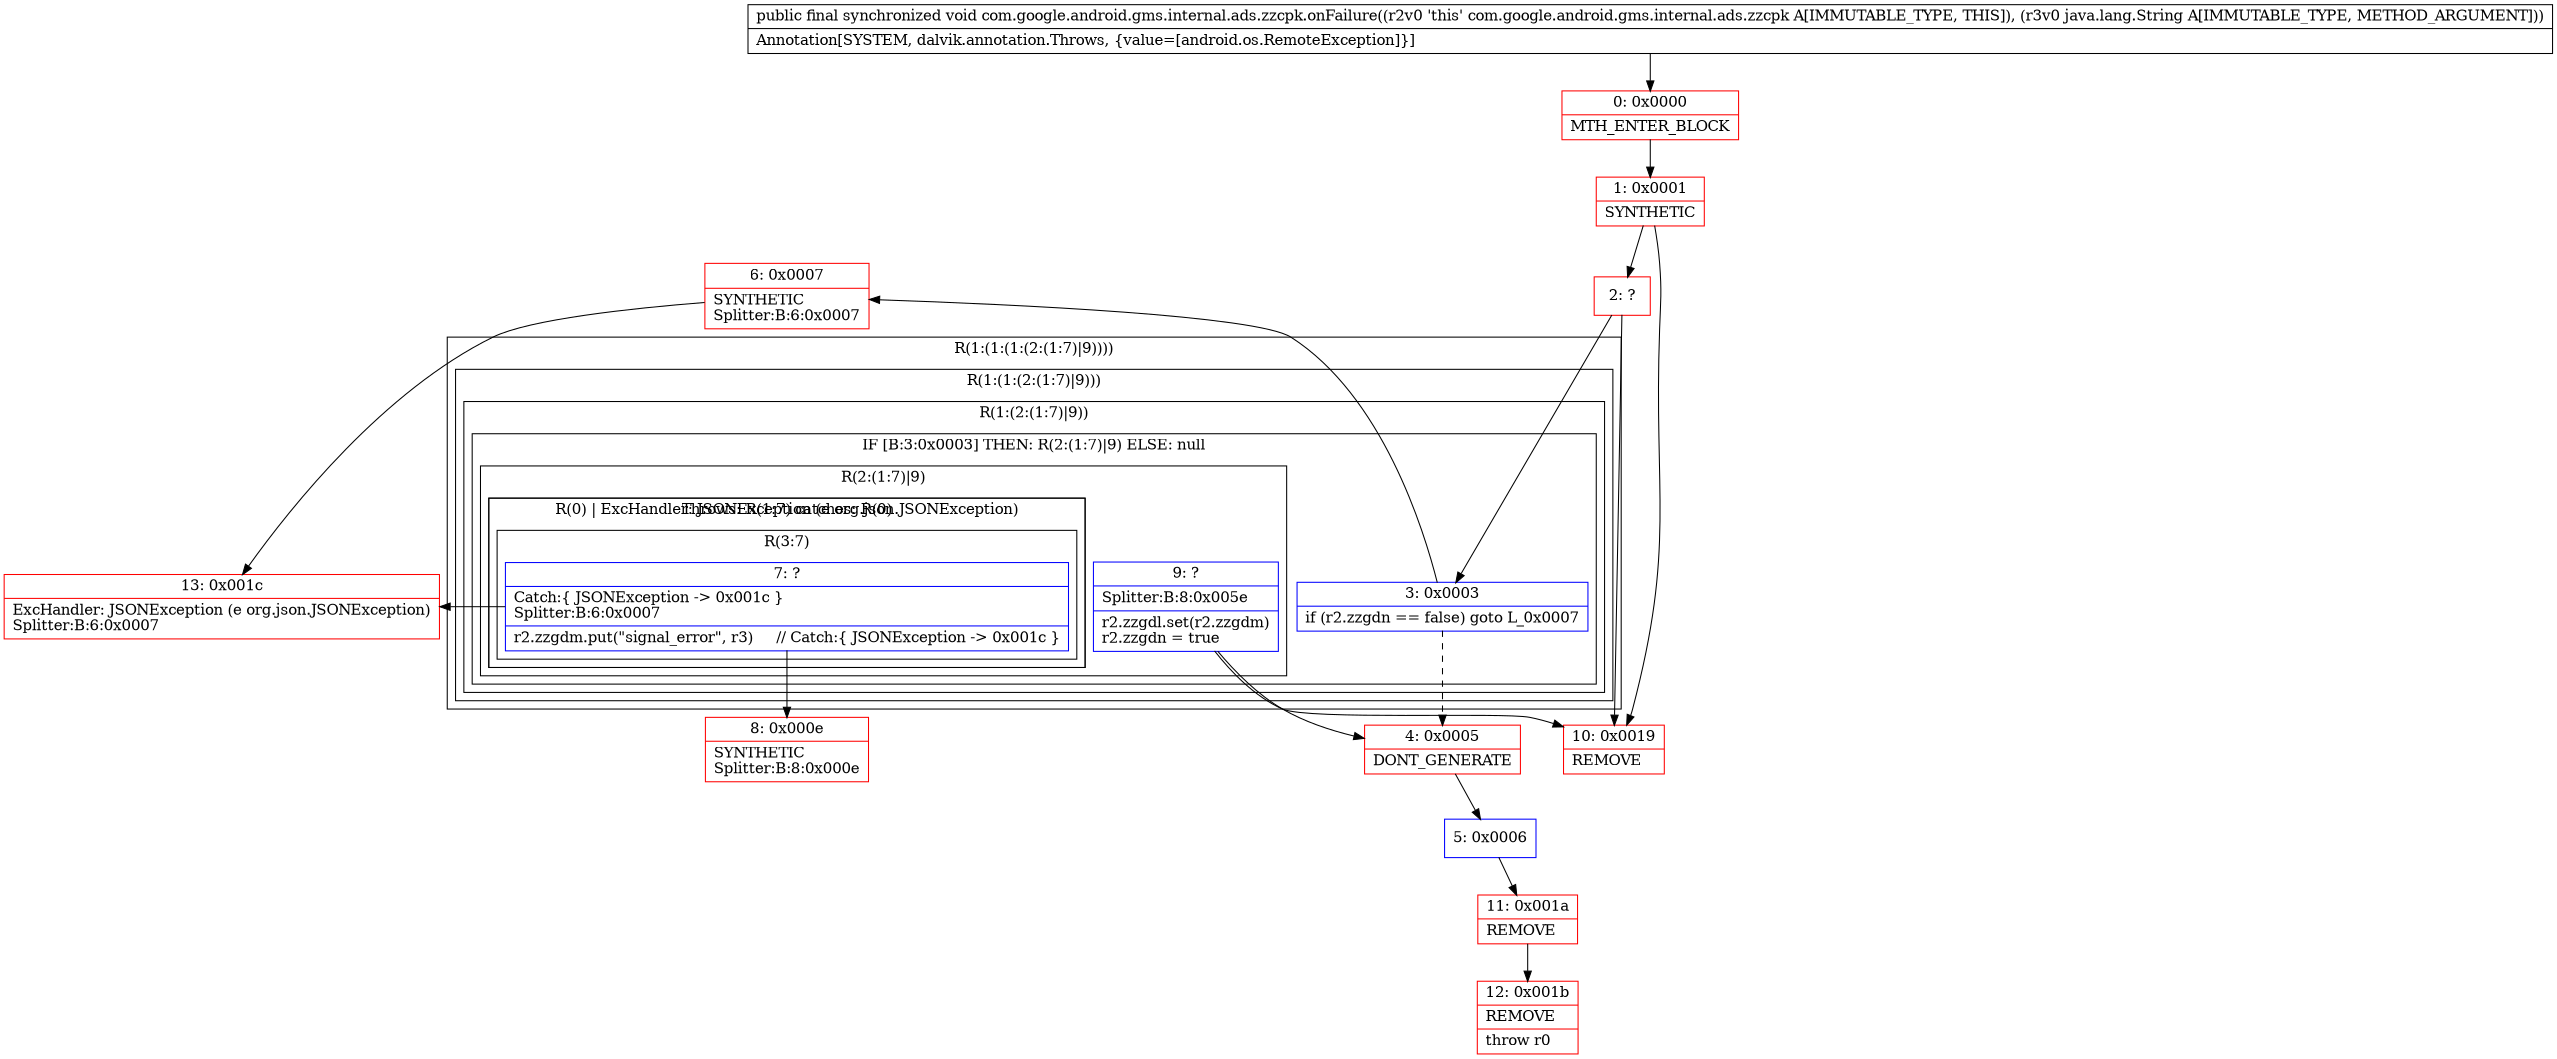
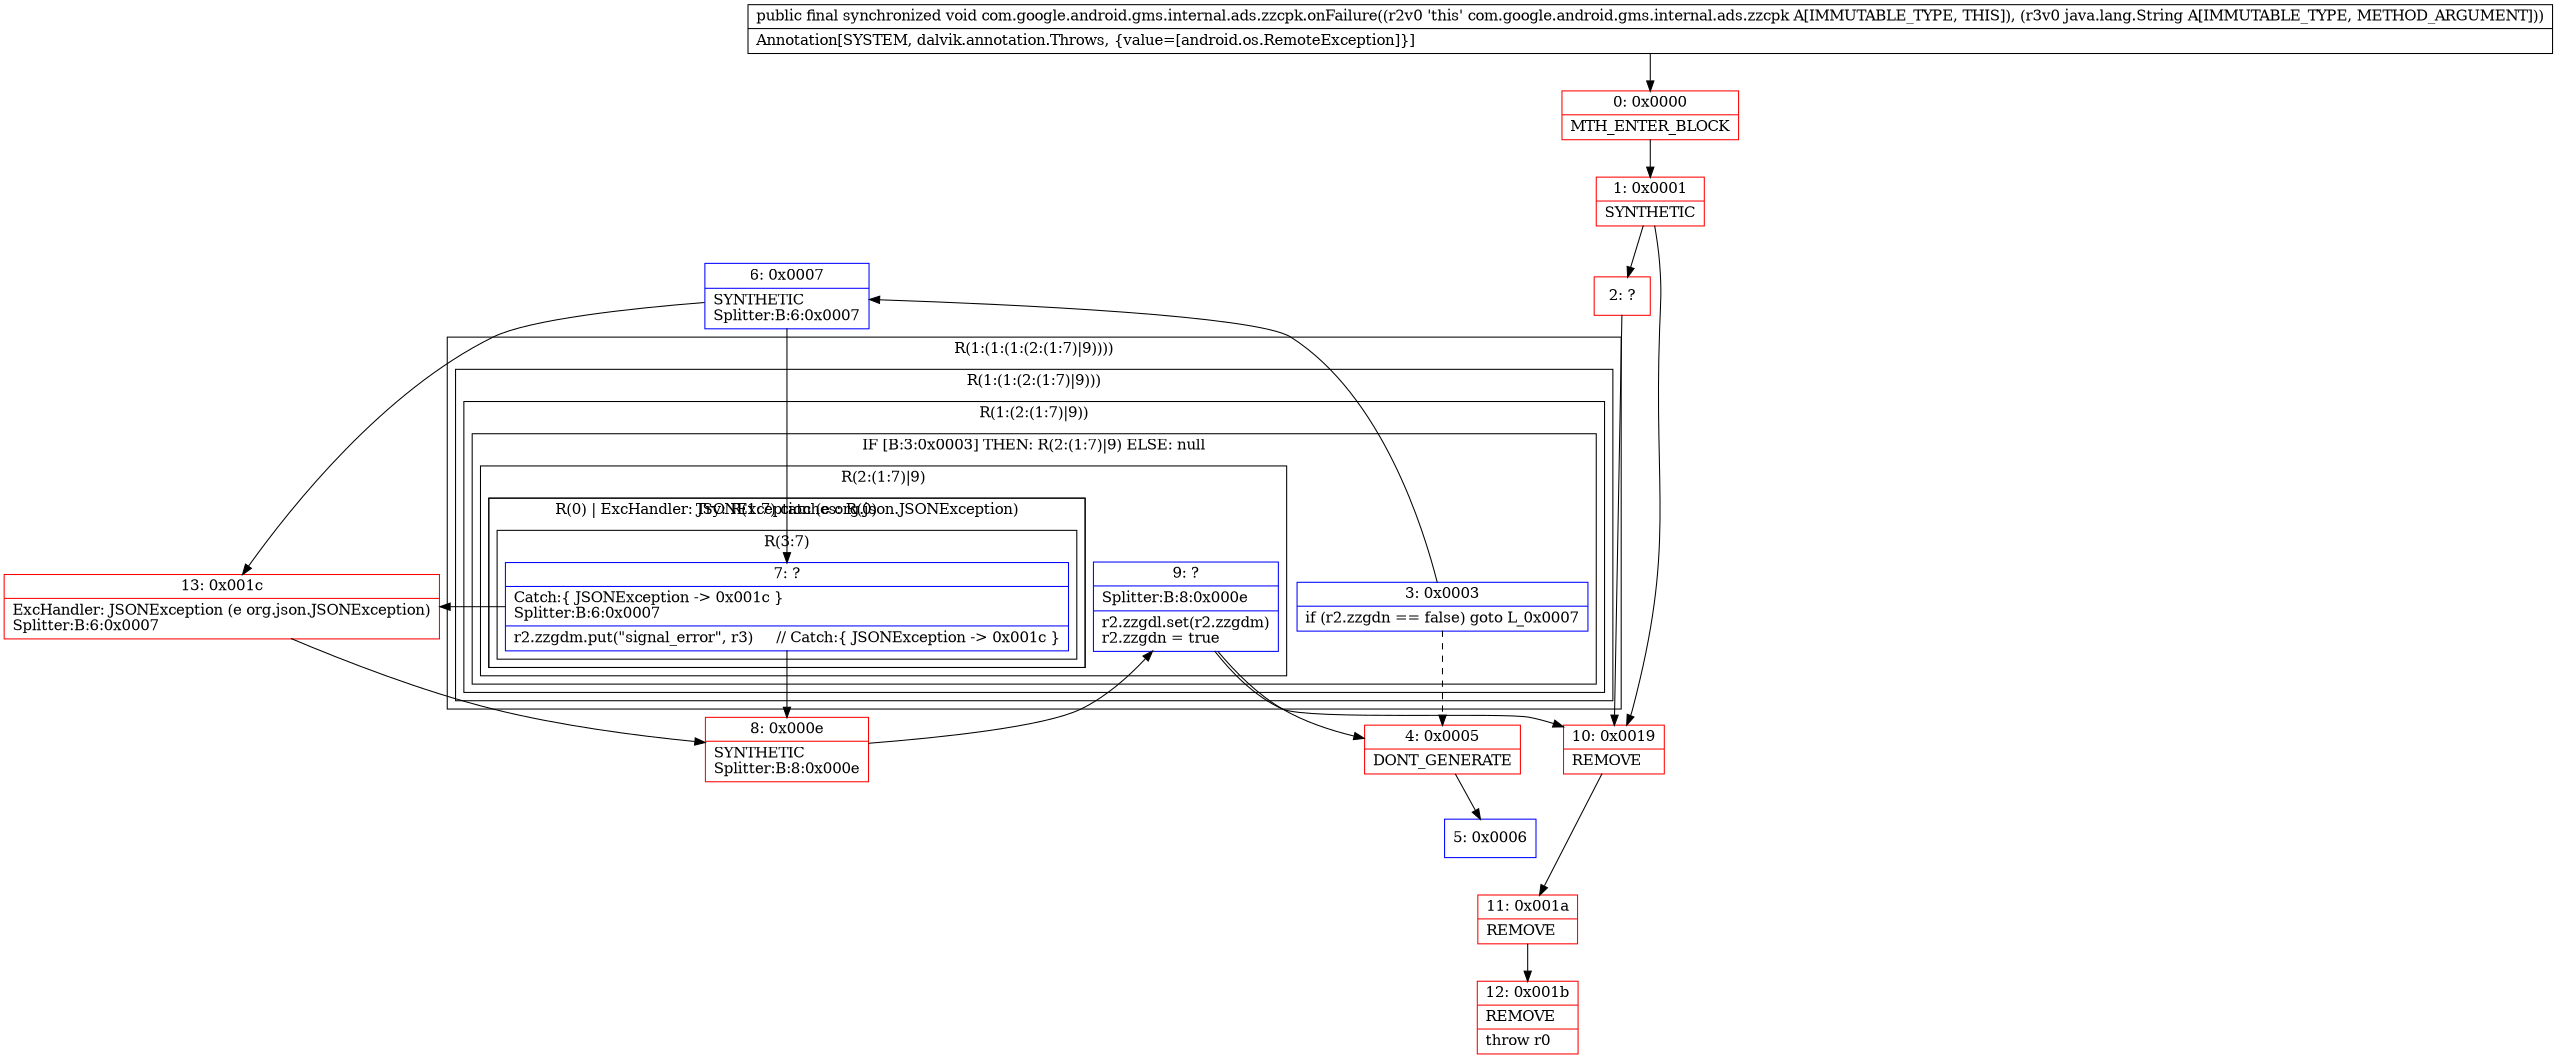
node "6: 0x0007": color red -> blue
edge "6: 0x0007" -> "7: ?": added
edge "2: ?" -> "3: 0x0003": removed
cluster "Throws: R(1:7) catches: R(0)": label "Throws: R(1:7) catches: R(0)" -> "Try: R(1:7) catches: R(0)"
node "9: ?": text "Splitter:B:8:0x005e" -> "Splitter:B:8:0x000e"
edge "13: 0x001c" -> "8: 0x000e": added
edge "8: 0x000e" -> "9: ?": added
edge "5: 0x0006" -> "11: 0x001a": now "10: 0x0019" -> "11: 0x001a"
